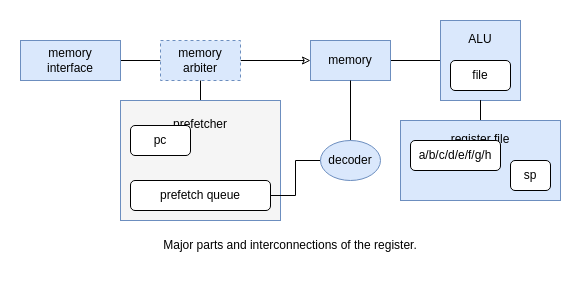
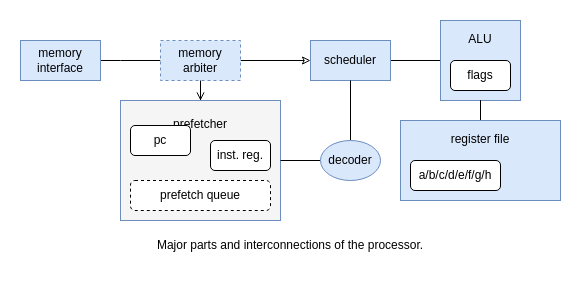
node "memory interface": size 100x40 -> 80x40
node "memory": label "memory" -> "scheduler"
node "file": label "file" -> "flags"
edge "memory arbiter" -- "prefetcher": arrowhead none -> open
node "inst. reg.": added
node "a/b/c/d/e/f/g/h": moved (456, 156) -> (456, 176)
node "sp": removed
edge "decoder" -- "prefetch queue": now "decoder" -- "prefetcher"
node "prefetch queue": style solid -> dashed
node "Major parts and interconnections of the register.": label "Major parts and interconnections of the register." -> "Major parts and interconnections of the processor."
